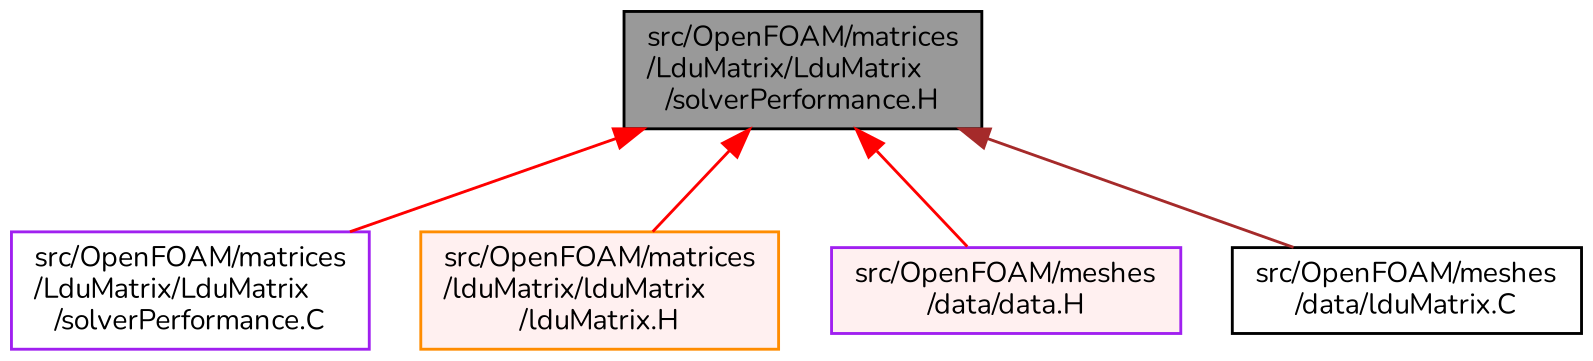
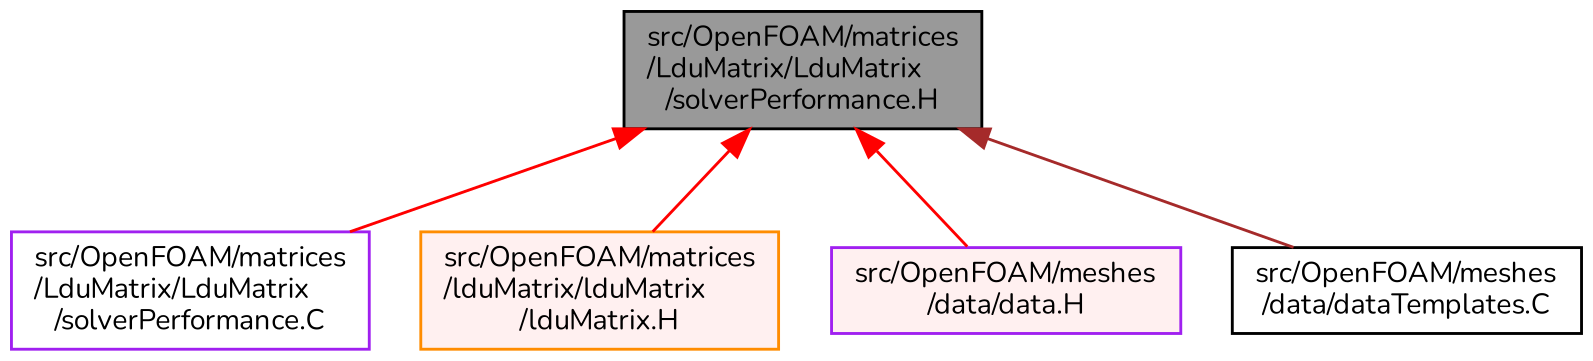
node "src/OpenFOAM/meshes /data/lduMatrix.C": label "src/OpenFOAM/meshes /data/lduMatrix.C" -> "src/OpenFOAM/meshes /data/dataTemplates.C"
